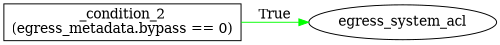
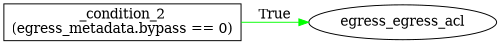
node "egress_system_acl": label "egress_system_acl" -> "egress_egress_acl"
